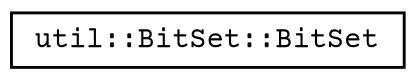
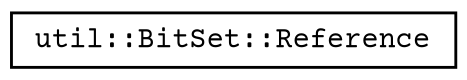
node "util::BitSet::BitSet": label "util::BitSet::BitSet" -> "util::BitSet::Reference"
